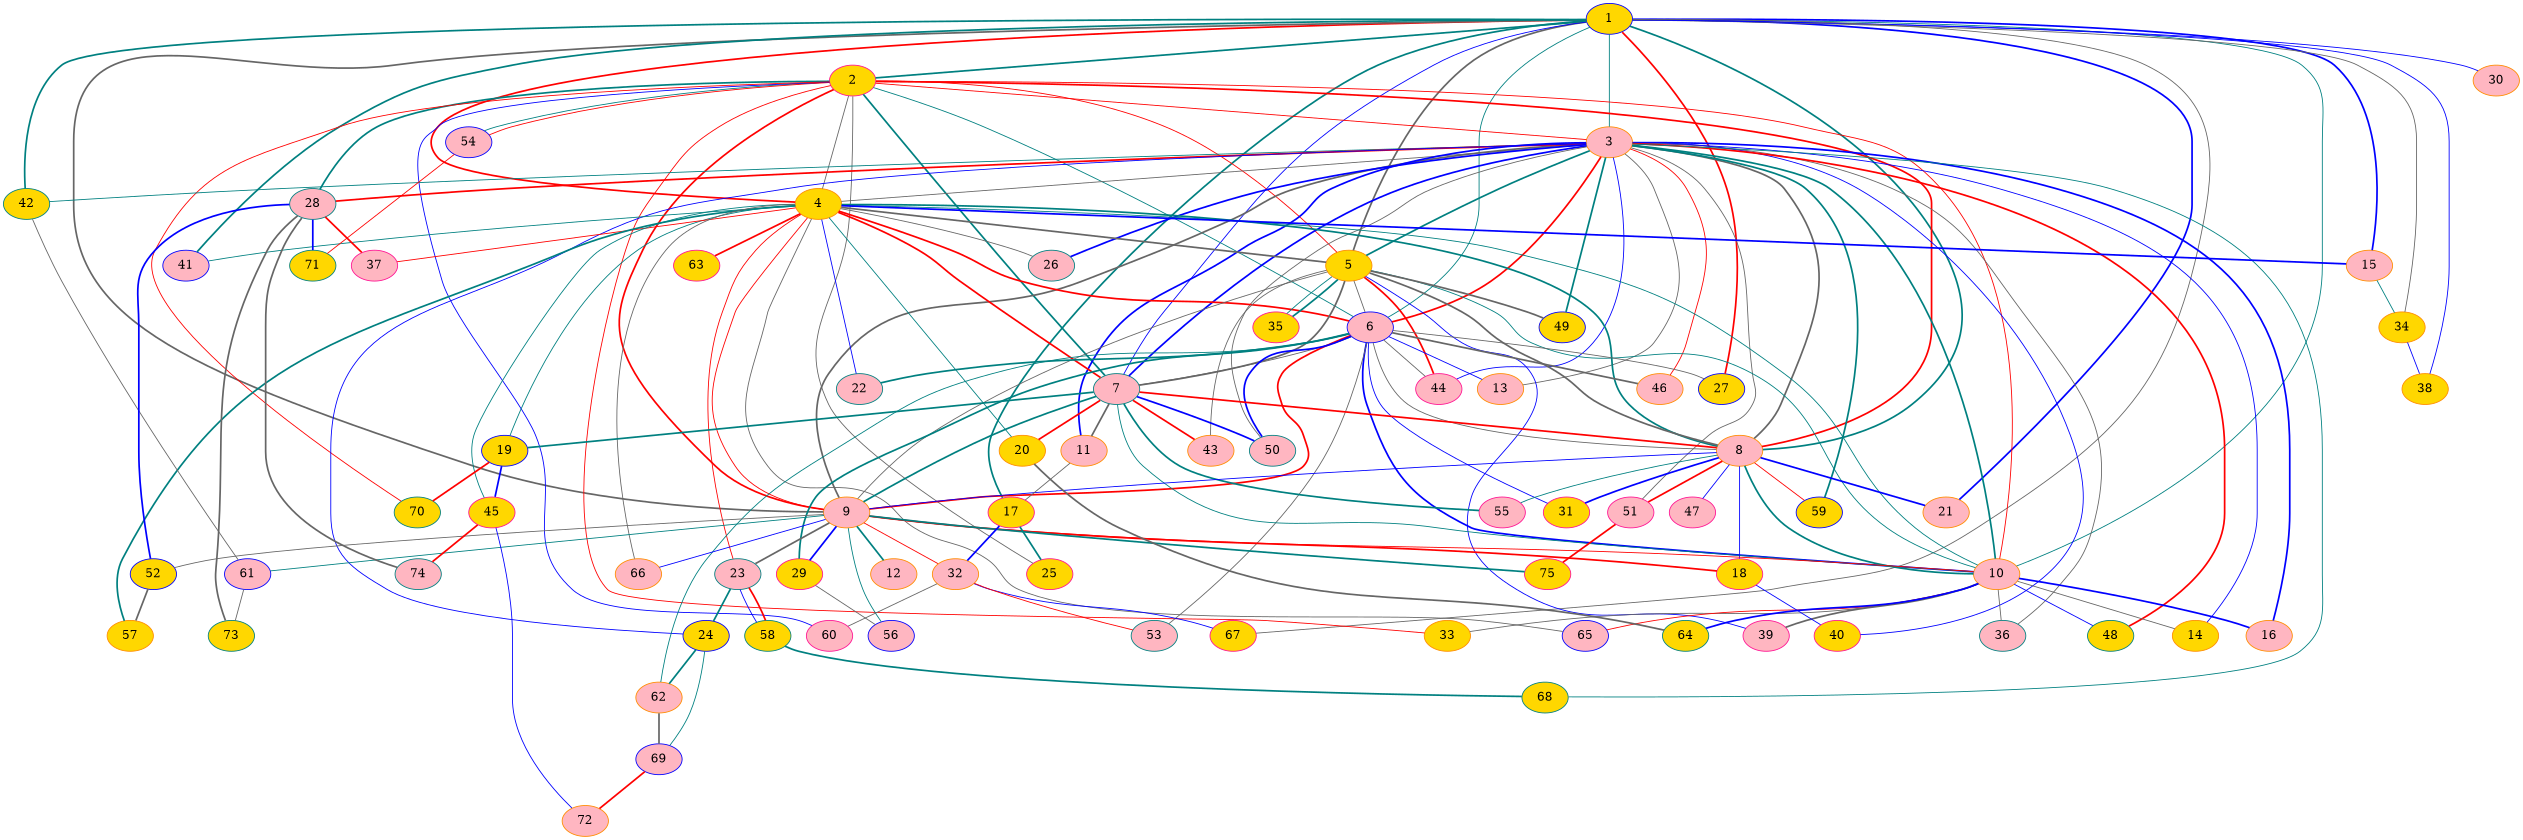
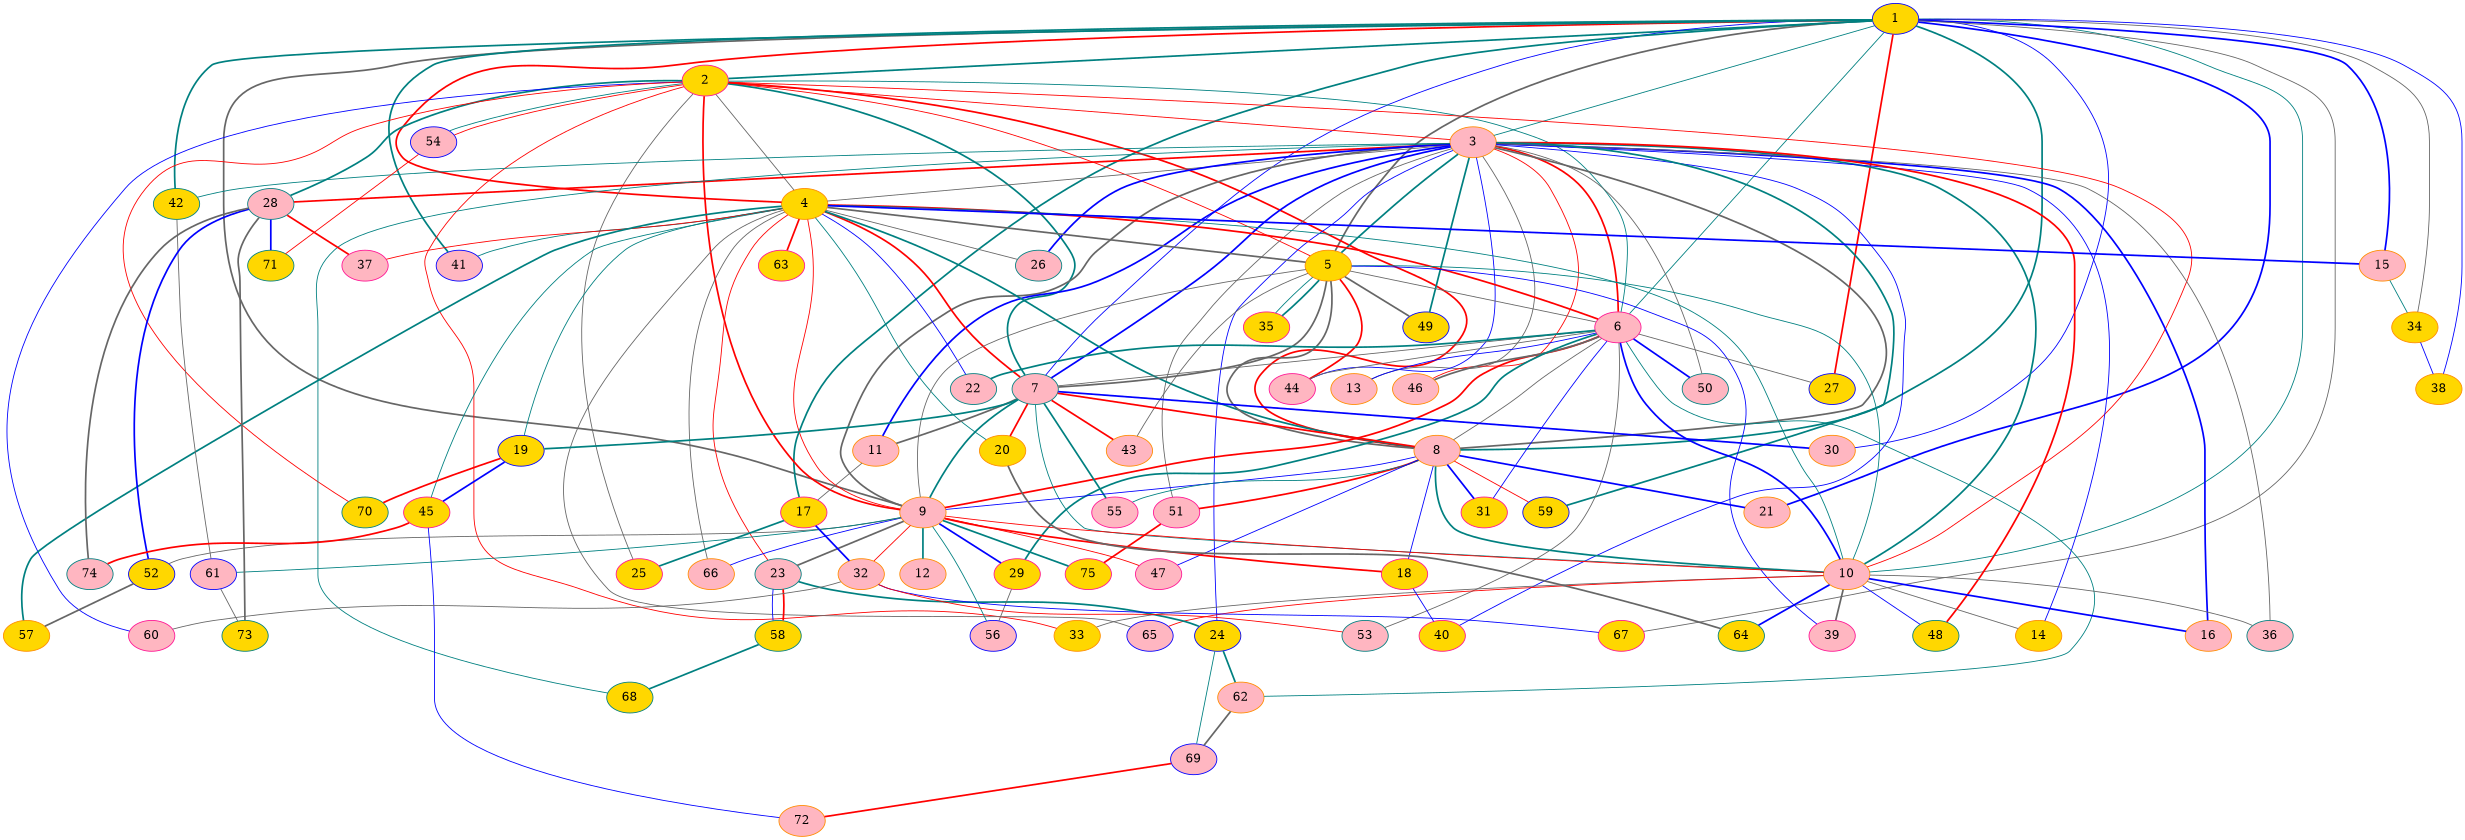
node "6": color blue -> deeppink
edge "7" -- "50": now "7" -- "30"
edge "9" -- "47": added
